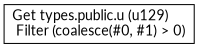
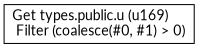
node "Get types.public.u (u129) Filter (coalesce(#0, #1) > 0)": label "Get types.public.u (u129) Filter (coalesce(#0, #1) > 0)" -> "Get types.public.u (u169) Filter (coalesce(#0, #1) > 0)"
